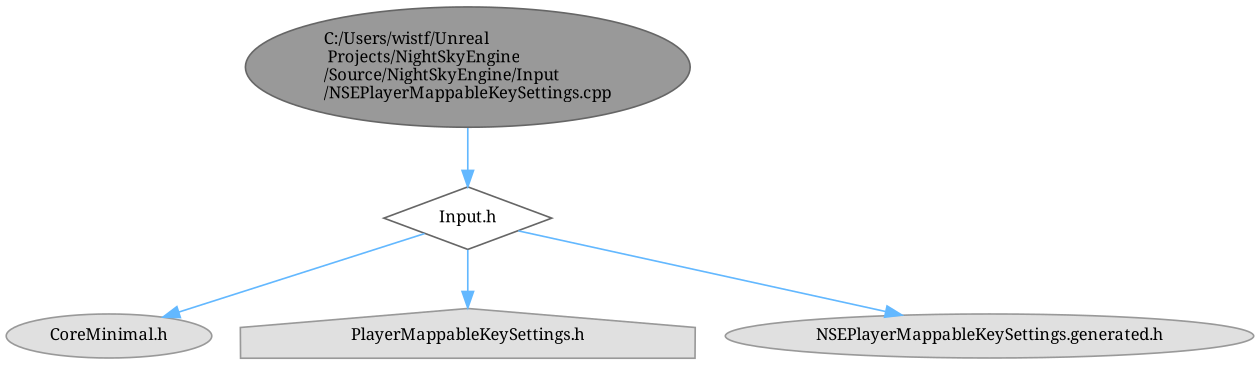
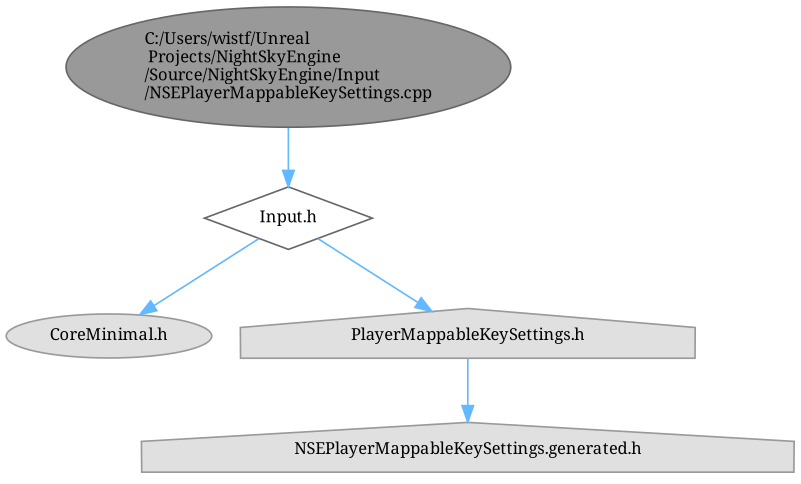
edge "Input.h" -> "NSEPlayerMappableKeySettings.generated.h": now "PlayerMappableKeySettings.h" -> "NSEPlayerMappableKeySettings.generated.h"
node "NSEPlayerMappableKeySettings.generated.h": shape ellipse -> house
